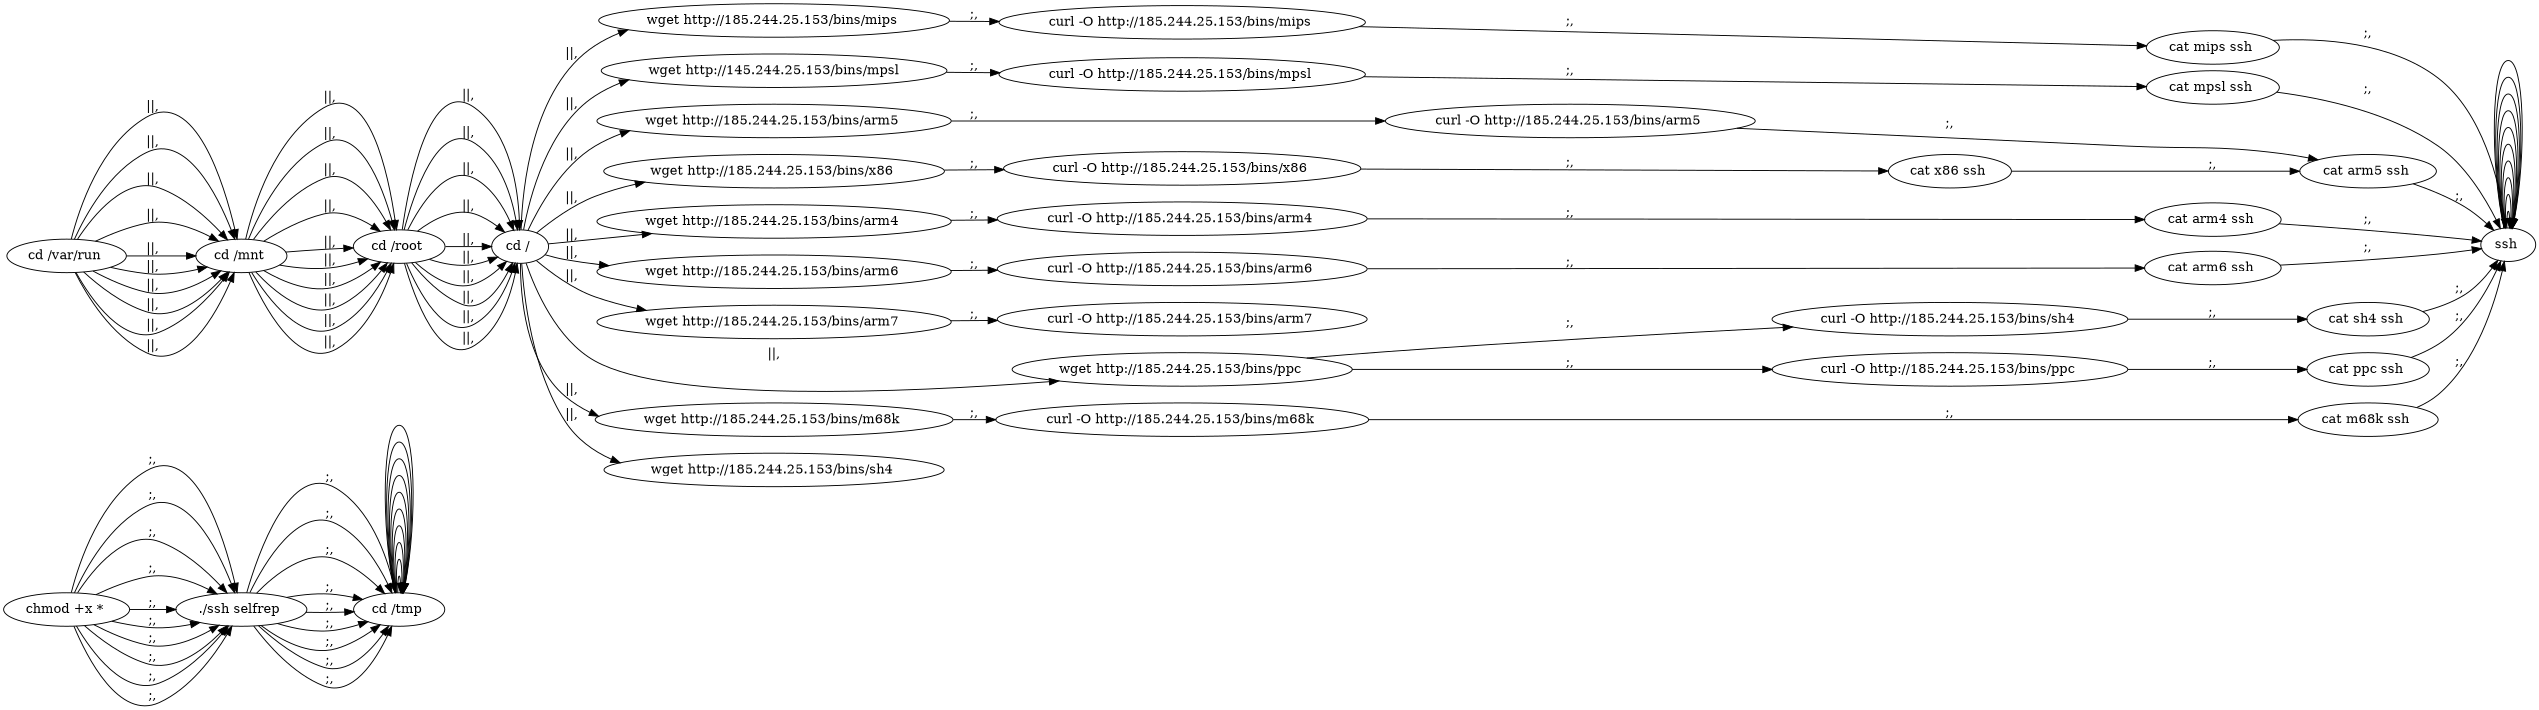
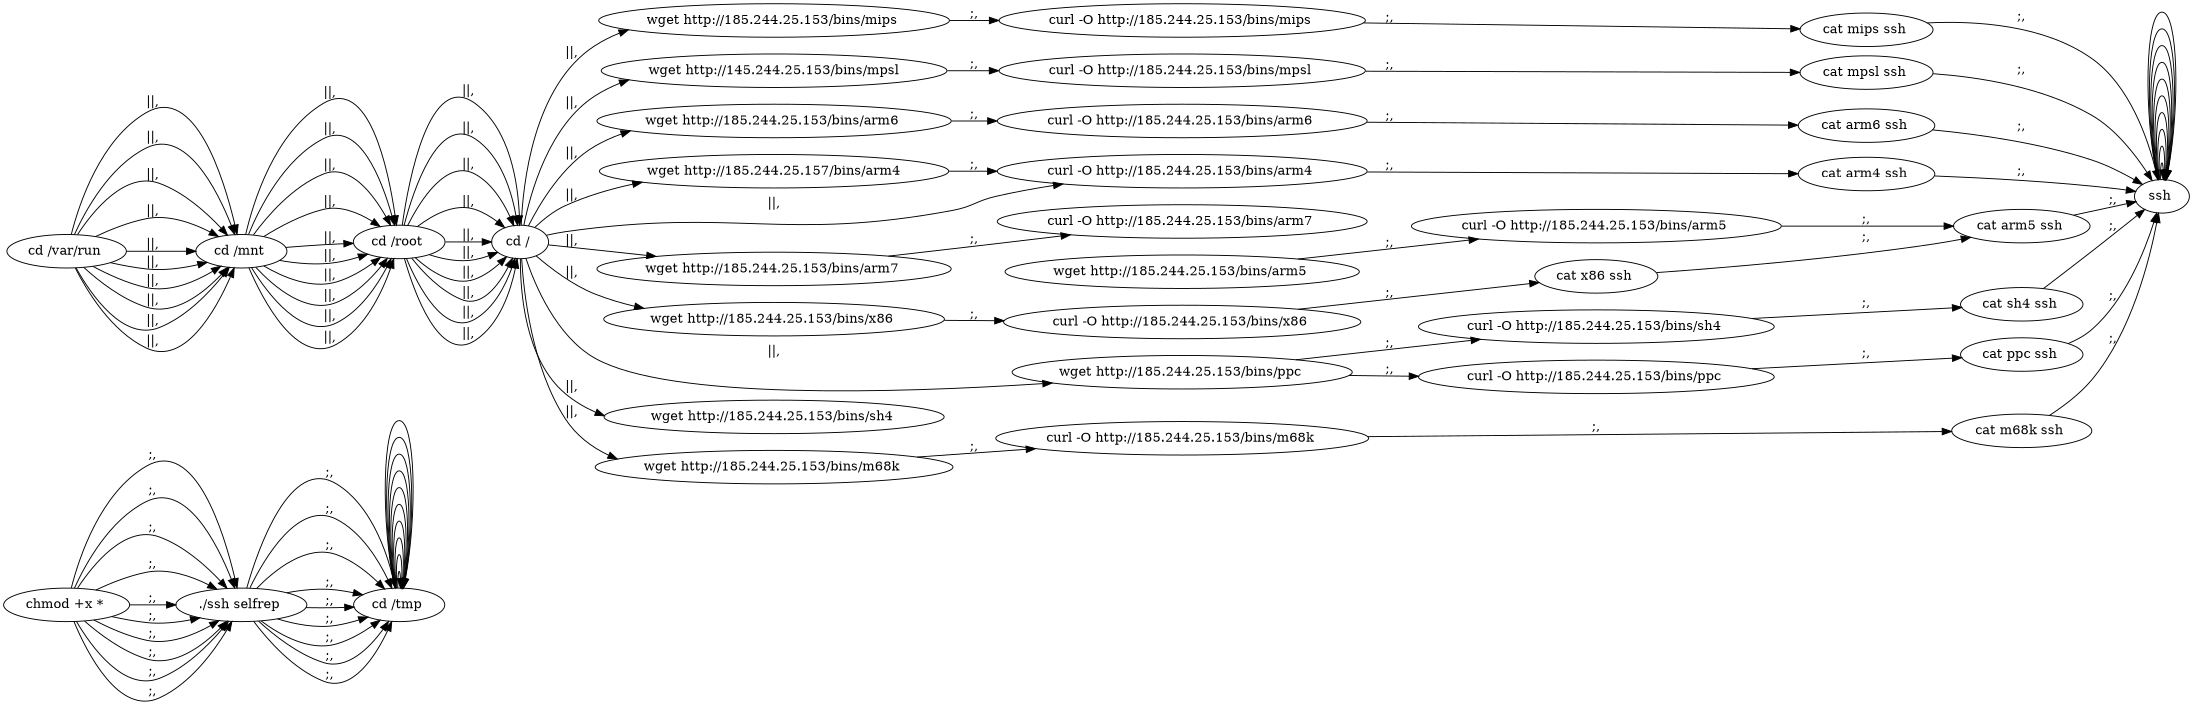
edge "cd /" -> "wget http://185.244.25.153/bins/arm5": now "cd /" -> "curl -O http://185.244.25.153/bins/arm4"
node "wget http://185.244.25.153/bins/arm4": label "wget http://185.244.25.153/bins/arm4" -> "wget http://185.244.25.157/bins/arm4"
